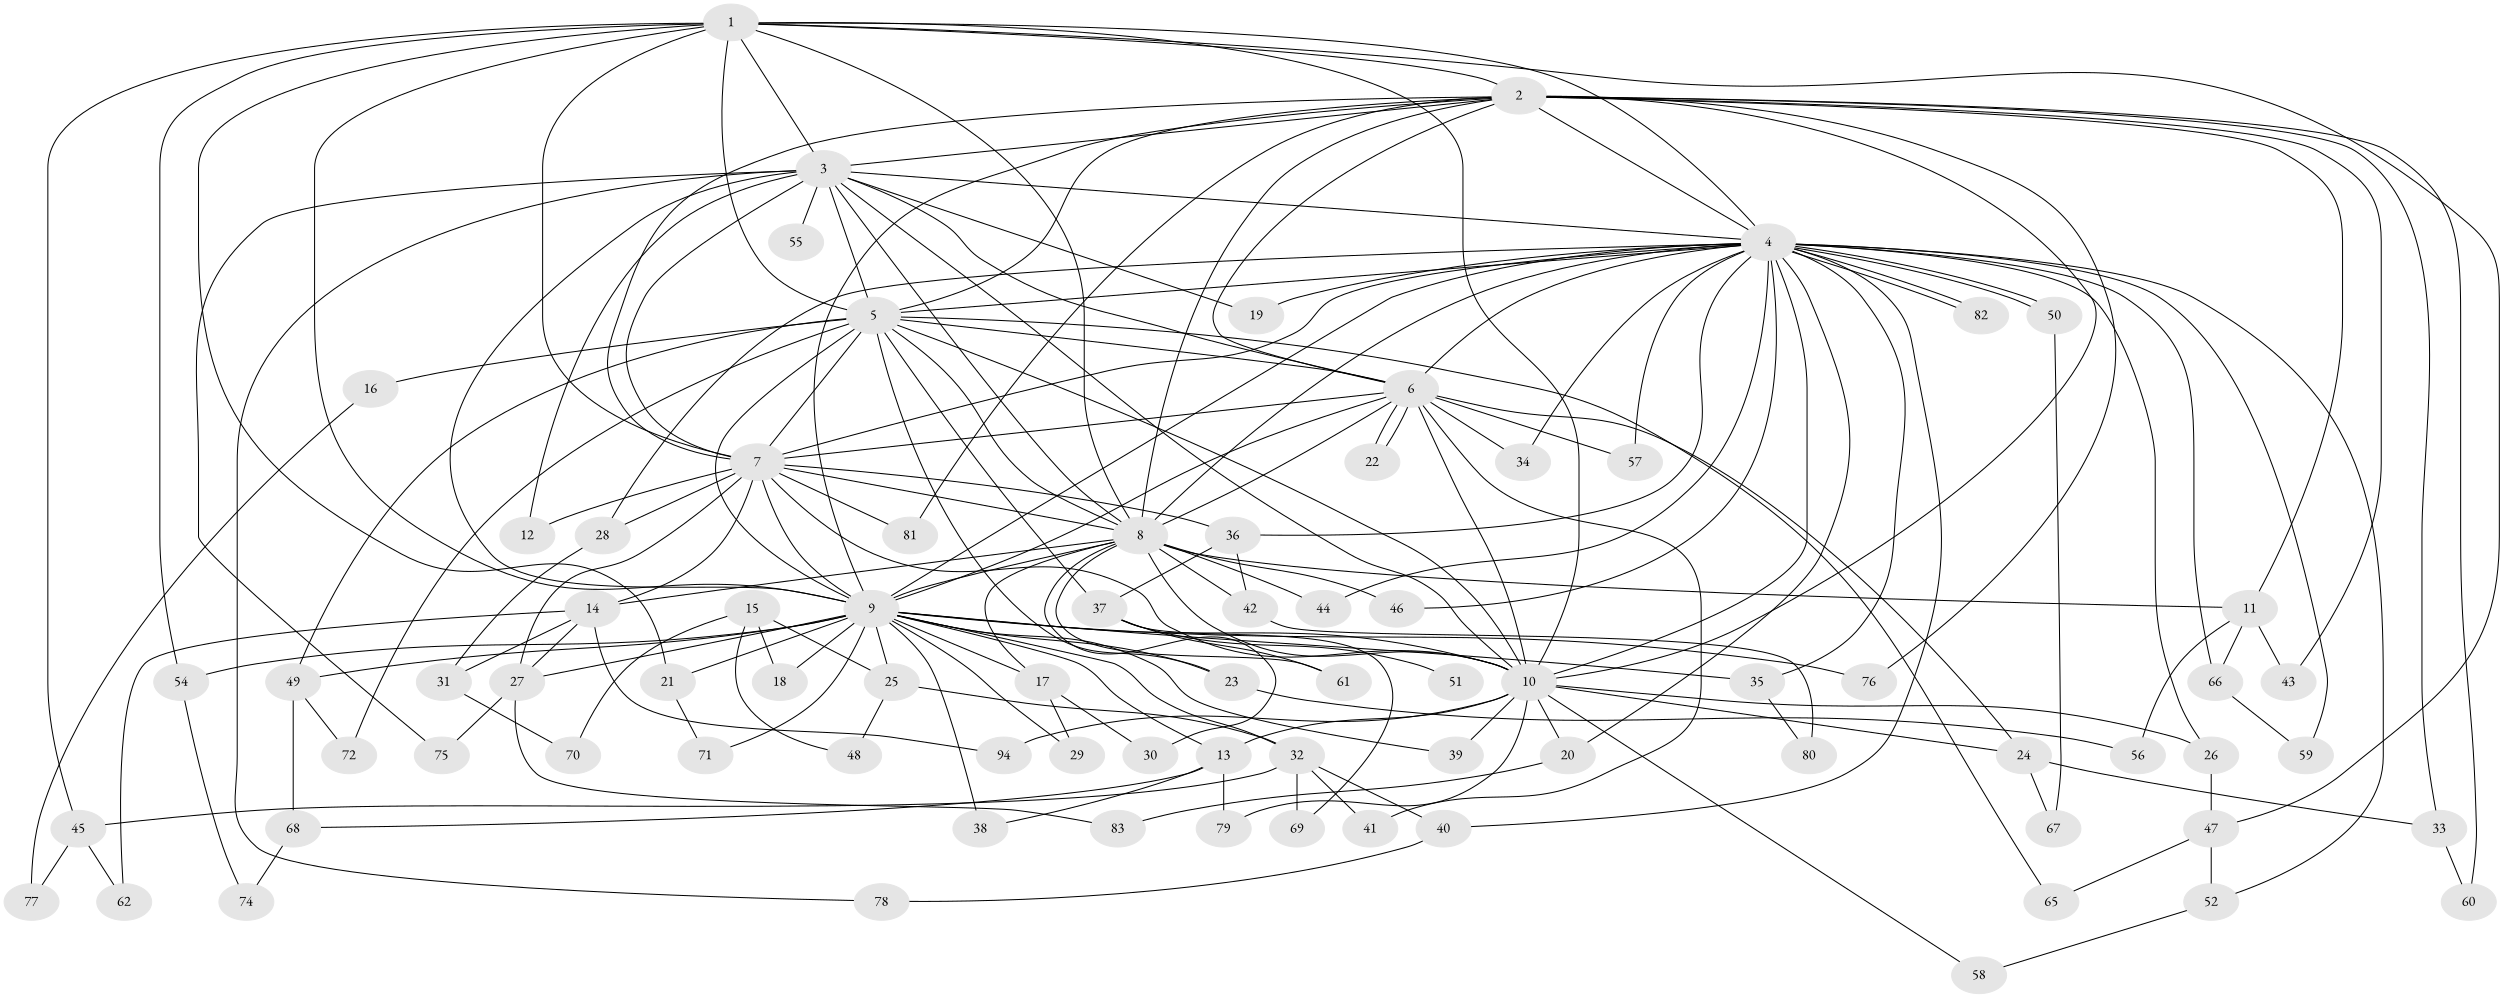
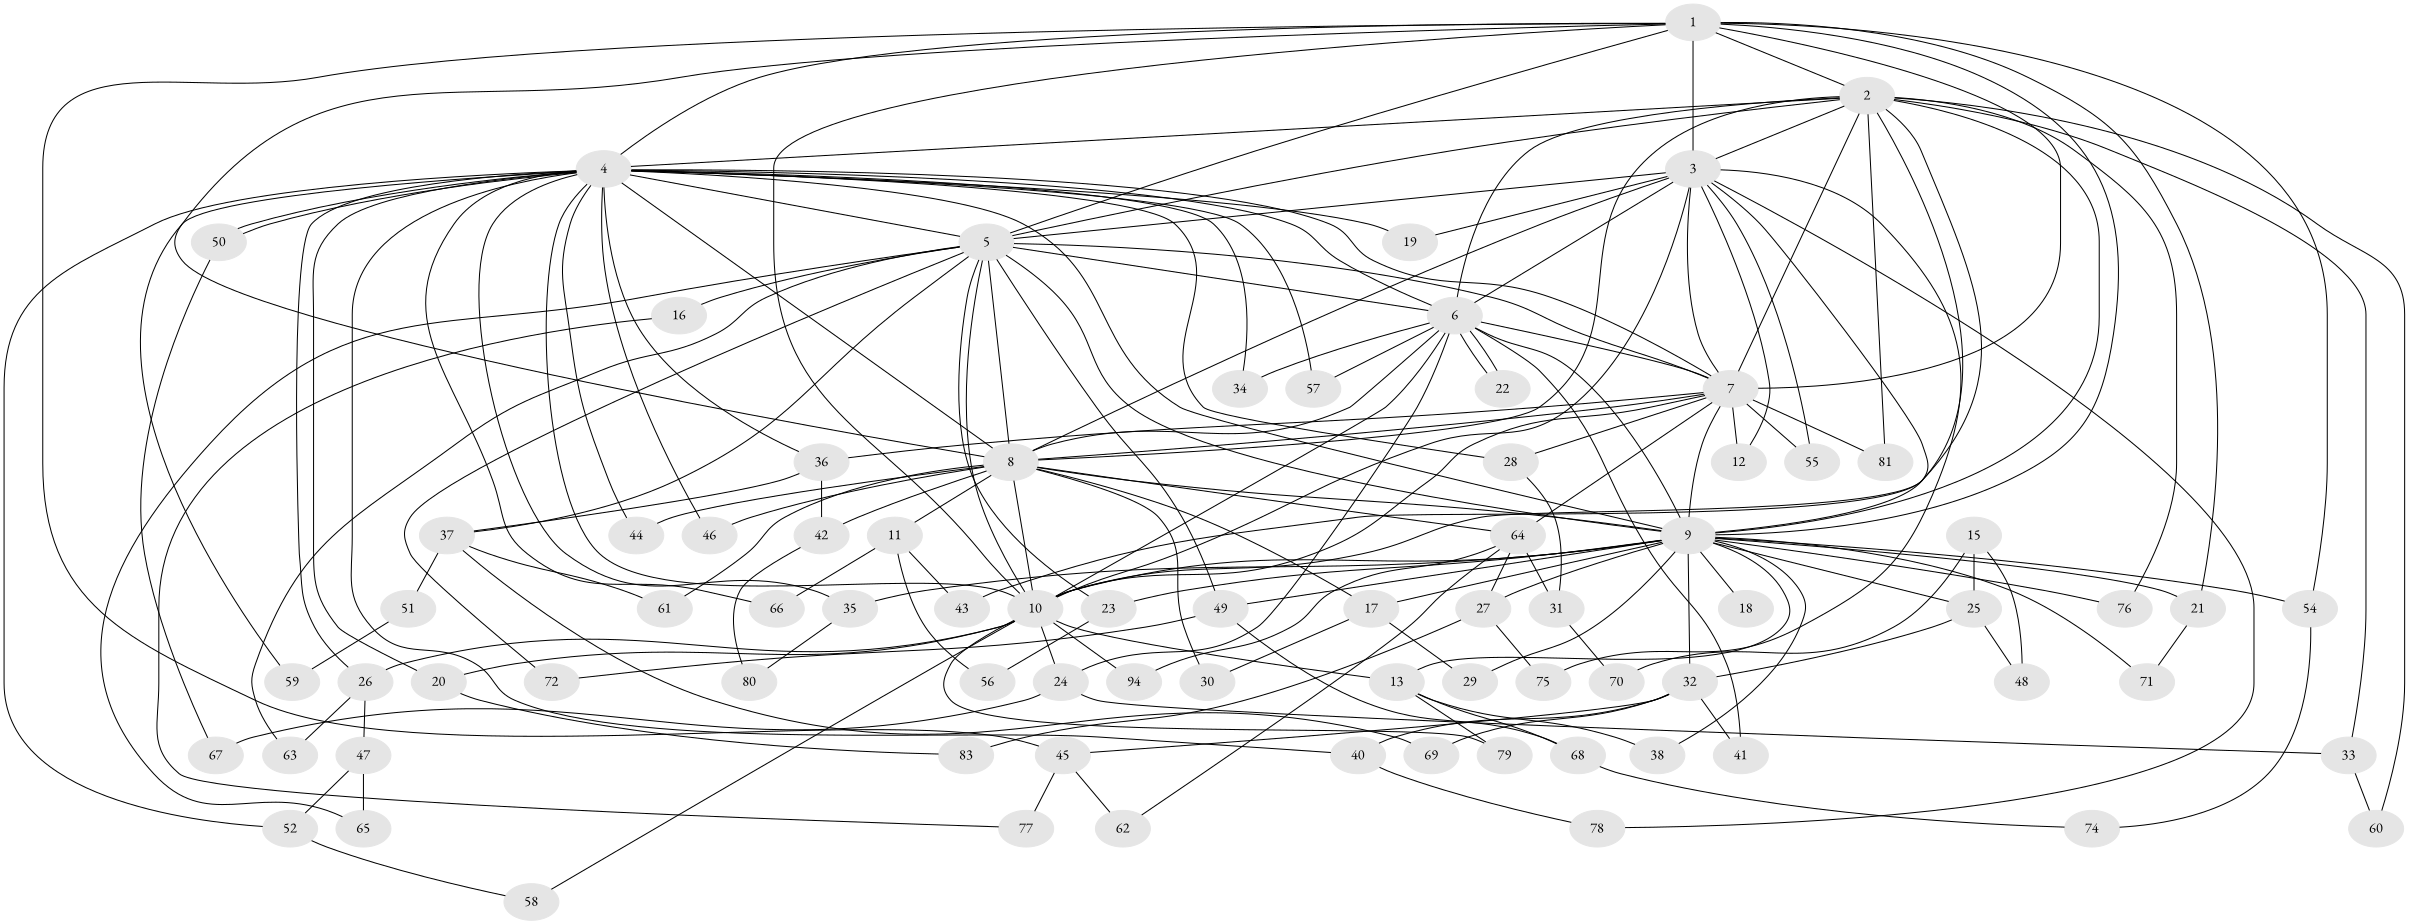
edge "1" -- "47": removed
edge "2" -- "11": removed
edge "3" -- "4": removed
node "82": removed
edge "7" -- "27": now "7" -- "55"
node "14": label "14" -> "64"
edge "15" -- "18": removed
edge "66" -- "59": now "51" -- "59"
node "63": added
node "39": removed
